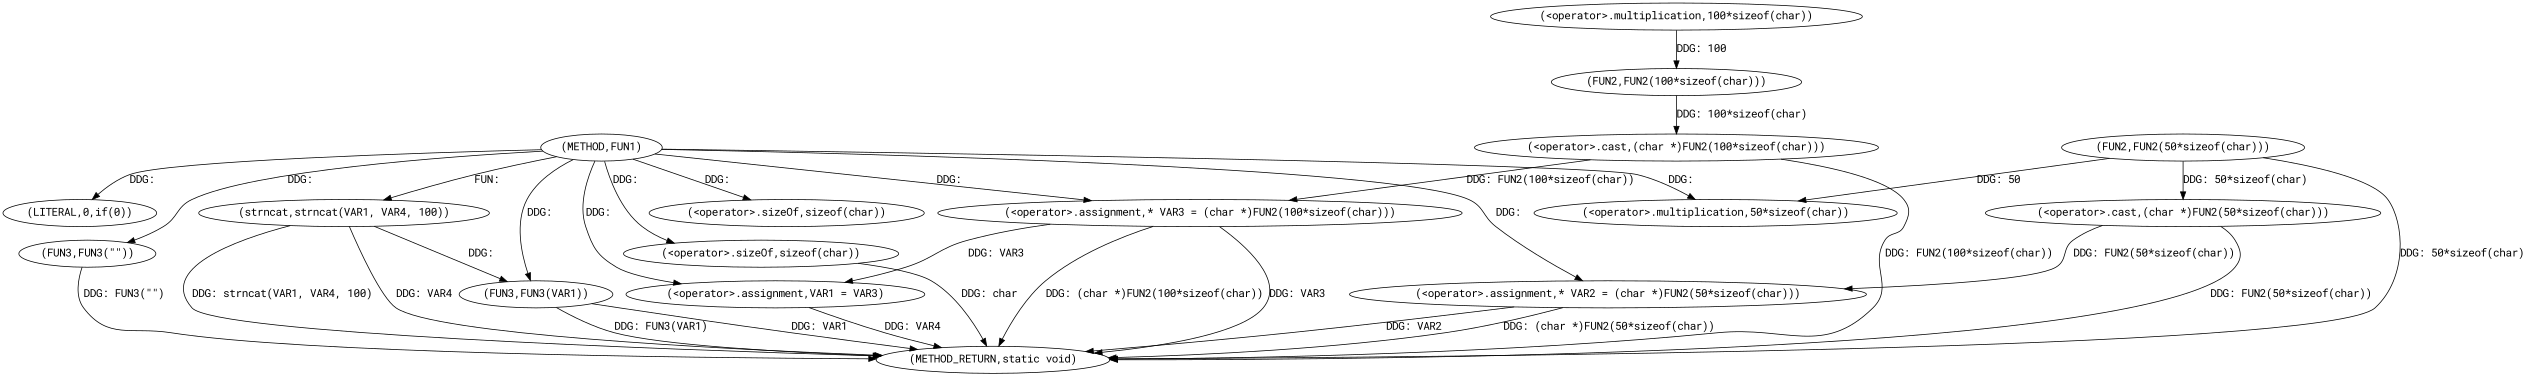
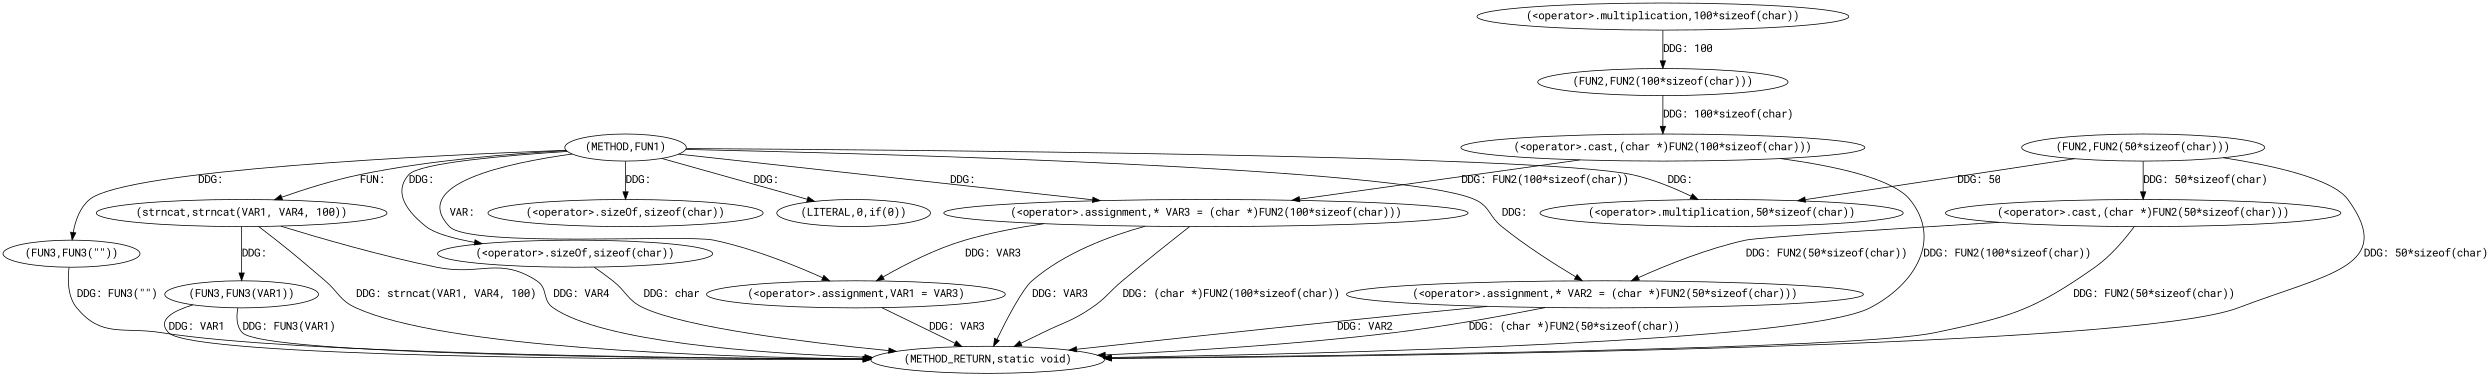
edge "(METHOD,FUN1)" -> "(FUN3,FUN3(VAR1))": removed, label "DDG:"
edge "(METHOD,FUN1)" -> "(<operator>.assignment,VAR1 = VAR3)": label "DDG: " -> "VAR: "
edge "(<operator>.assignment,VAR1 = VAR3)" -> "(METHOD_RETURN,static void)": label "DDG: VAR4" -> "DDG: VAR3"
